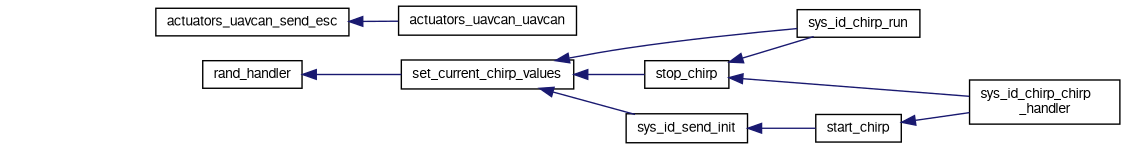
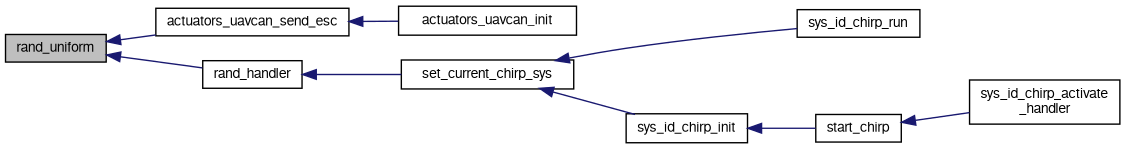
node "actuators_uavcan_uavcan": label "actuators_uavcan_uavcan" -> "actuators_uavcan_init"
node "rand_uniform": added
node "set_current_chirp_values": label "set_current_chirp_values" -> "set_current_chirp_sys"
node "stop_chirp": removed
node "sys_id_chirp_chirp _handler": label "sys_id_chirp_chirp _handler" -> "sys_id_chirp_activate _handler"
node "sys_id_send_init": label "sys_id_send_init" -> "sys_id_chirp_init"
